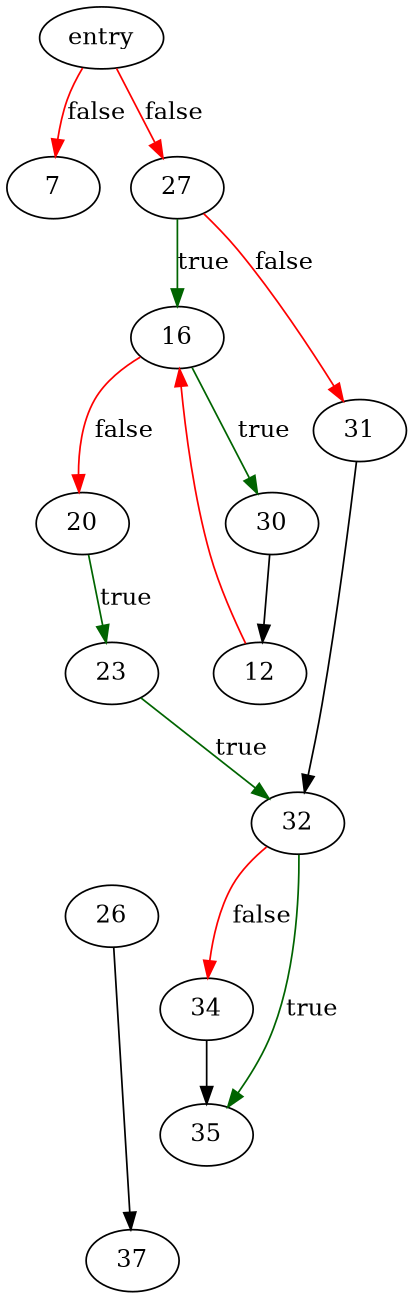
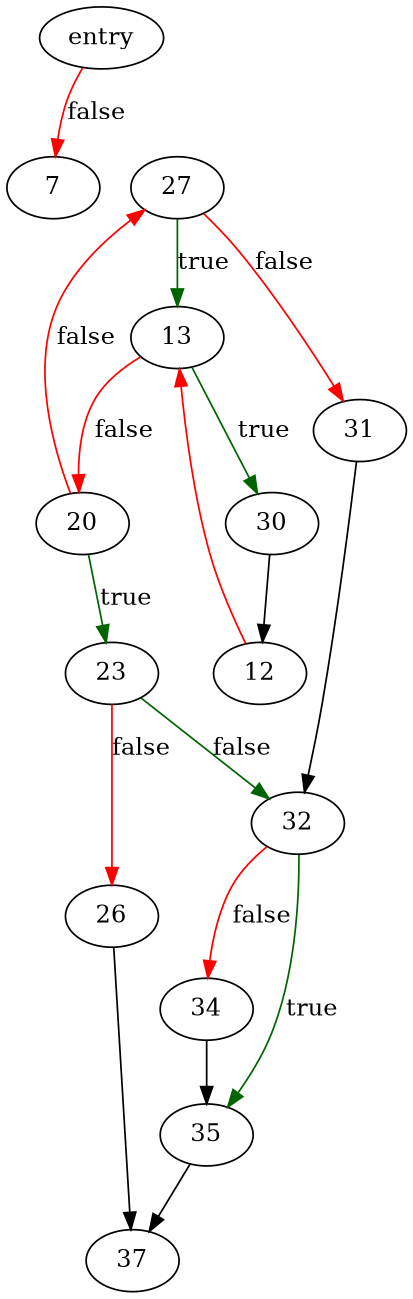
edge "entry" -> "27": now "20" -> "27"
node "16": label "16" -> "13"
edge "23" -> "32": label "true" -> "false"
edge "23" -> "26": added, label "false"
edge "35" -> "37": added
